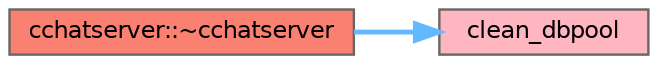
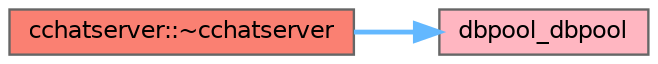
node "clean_dbpool": label "clean_dbpool" -> "dbpool_dbpool"
